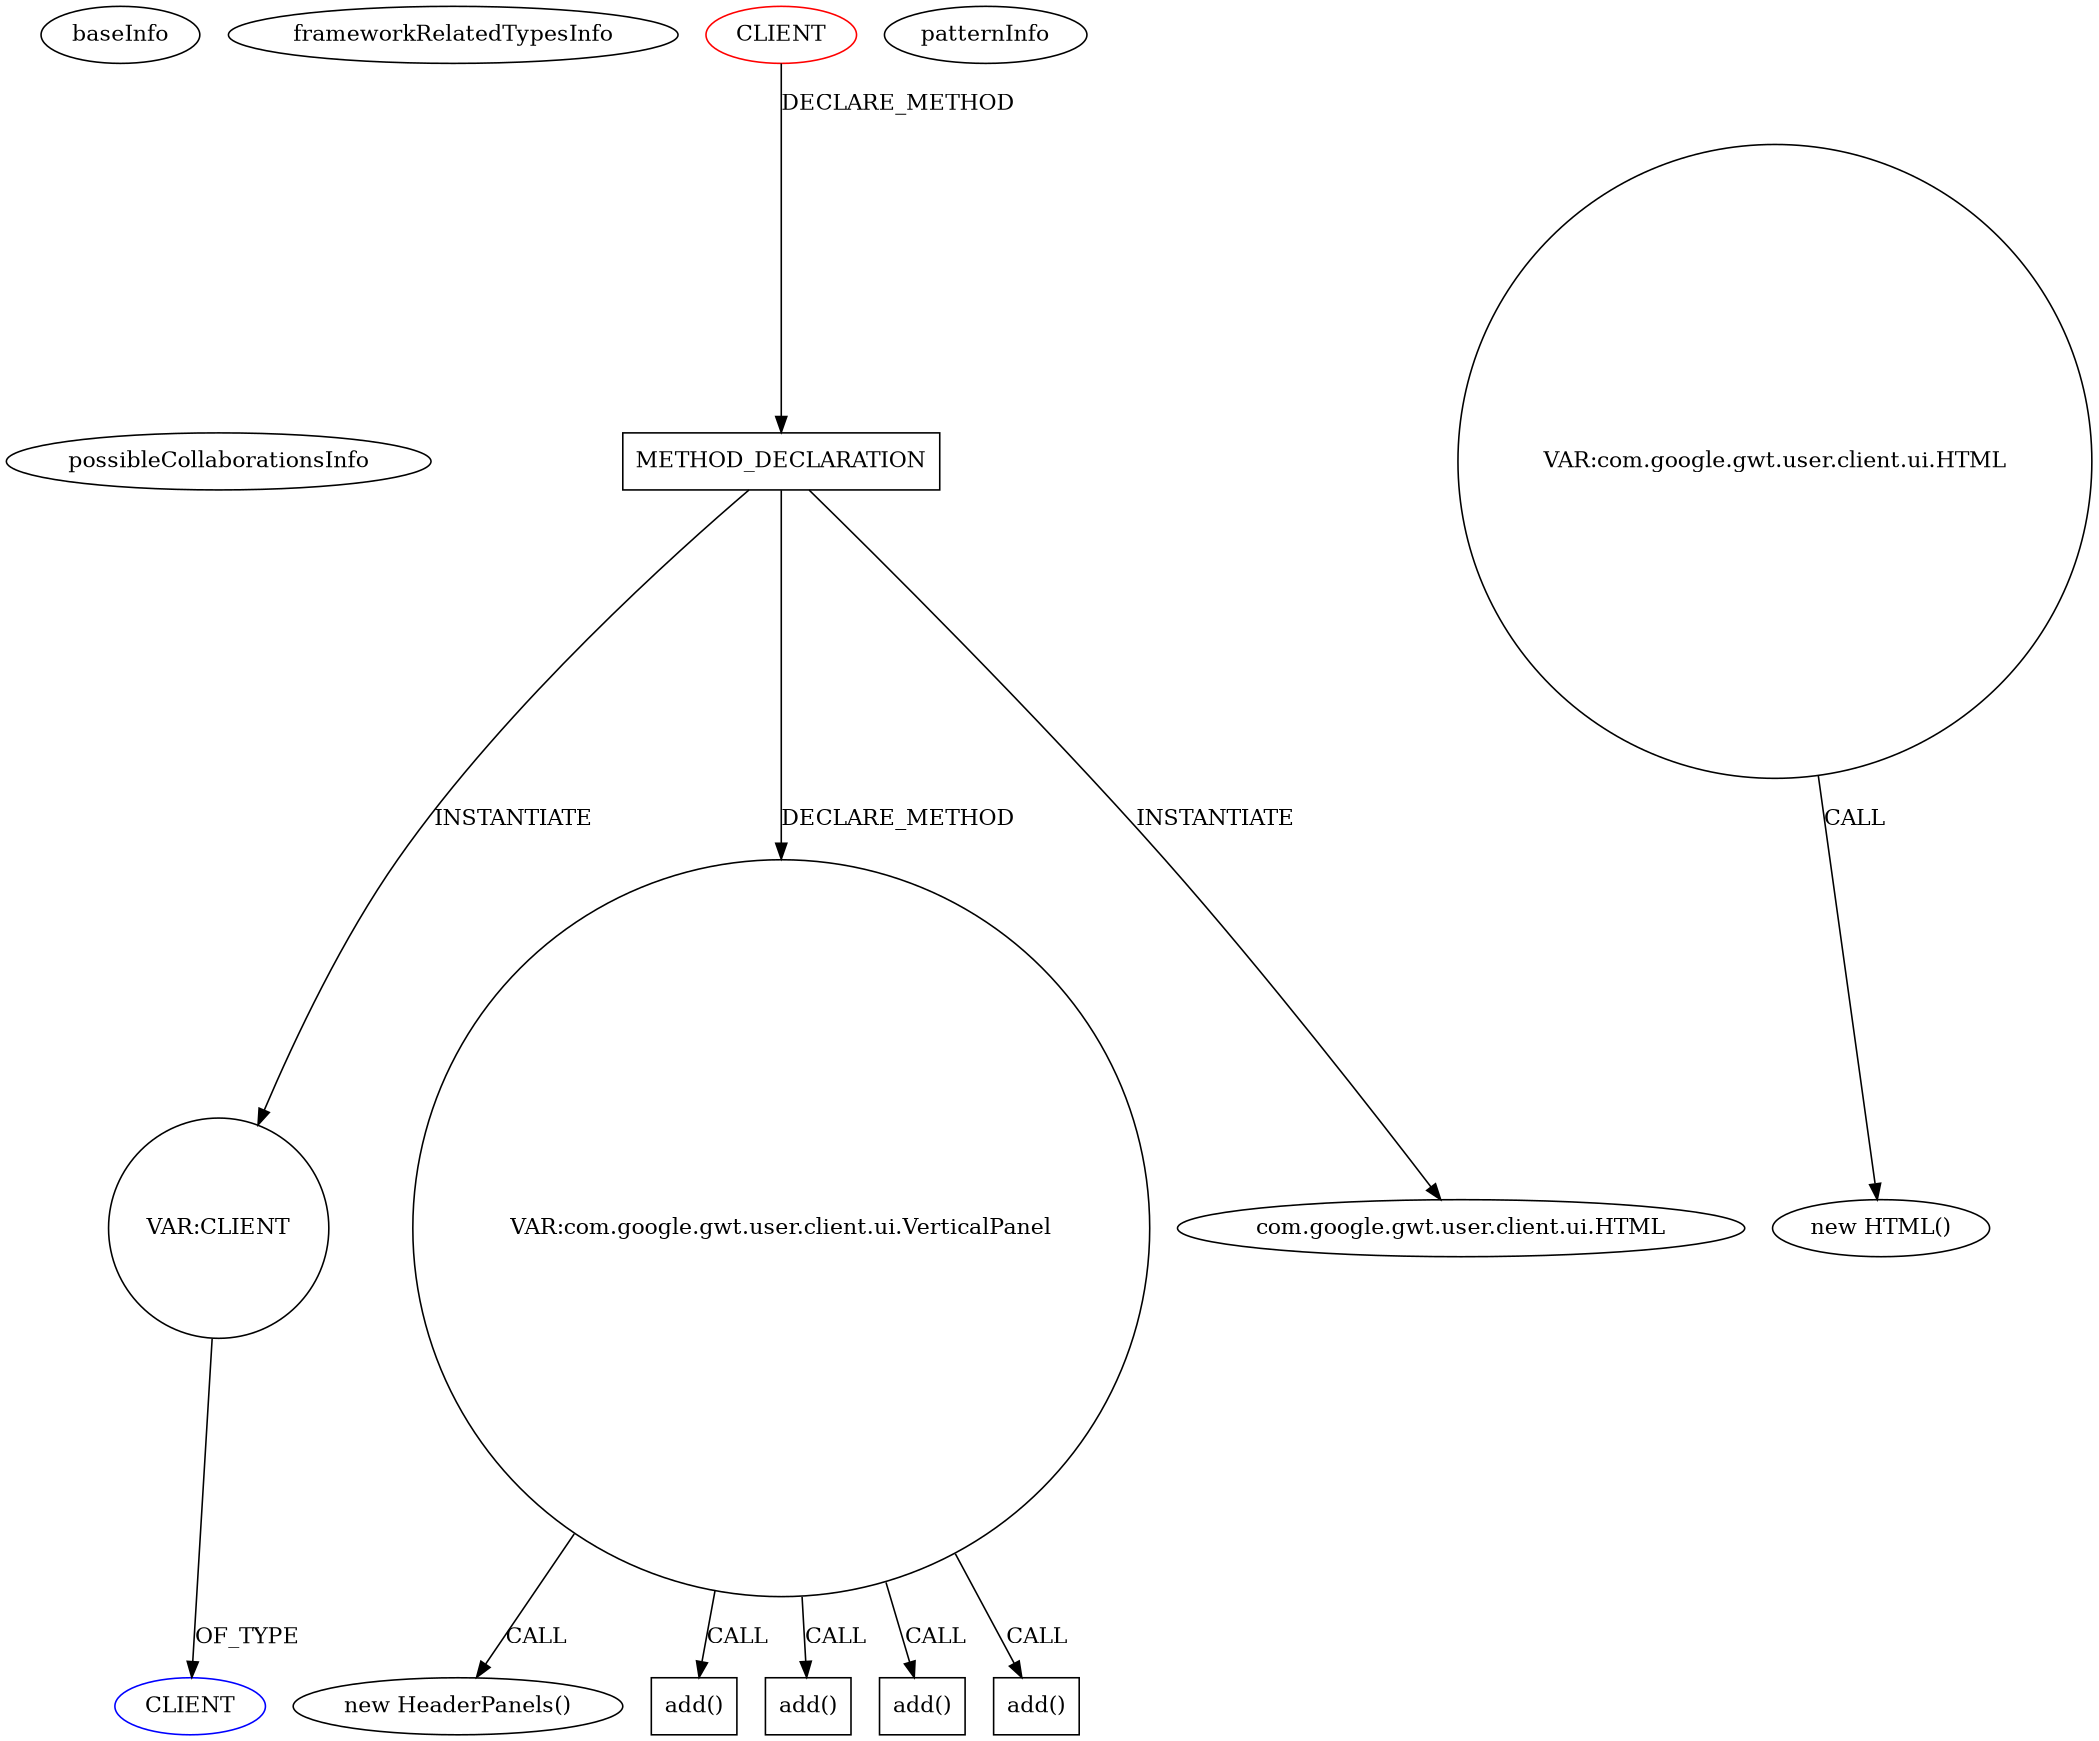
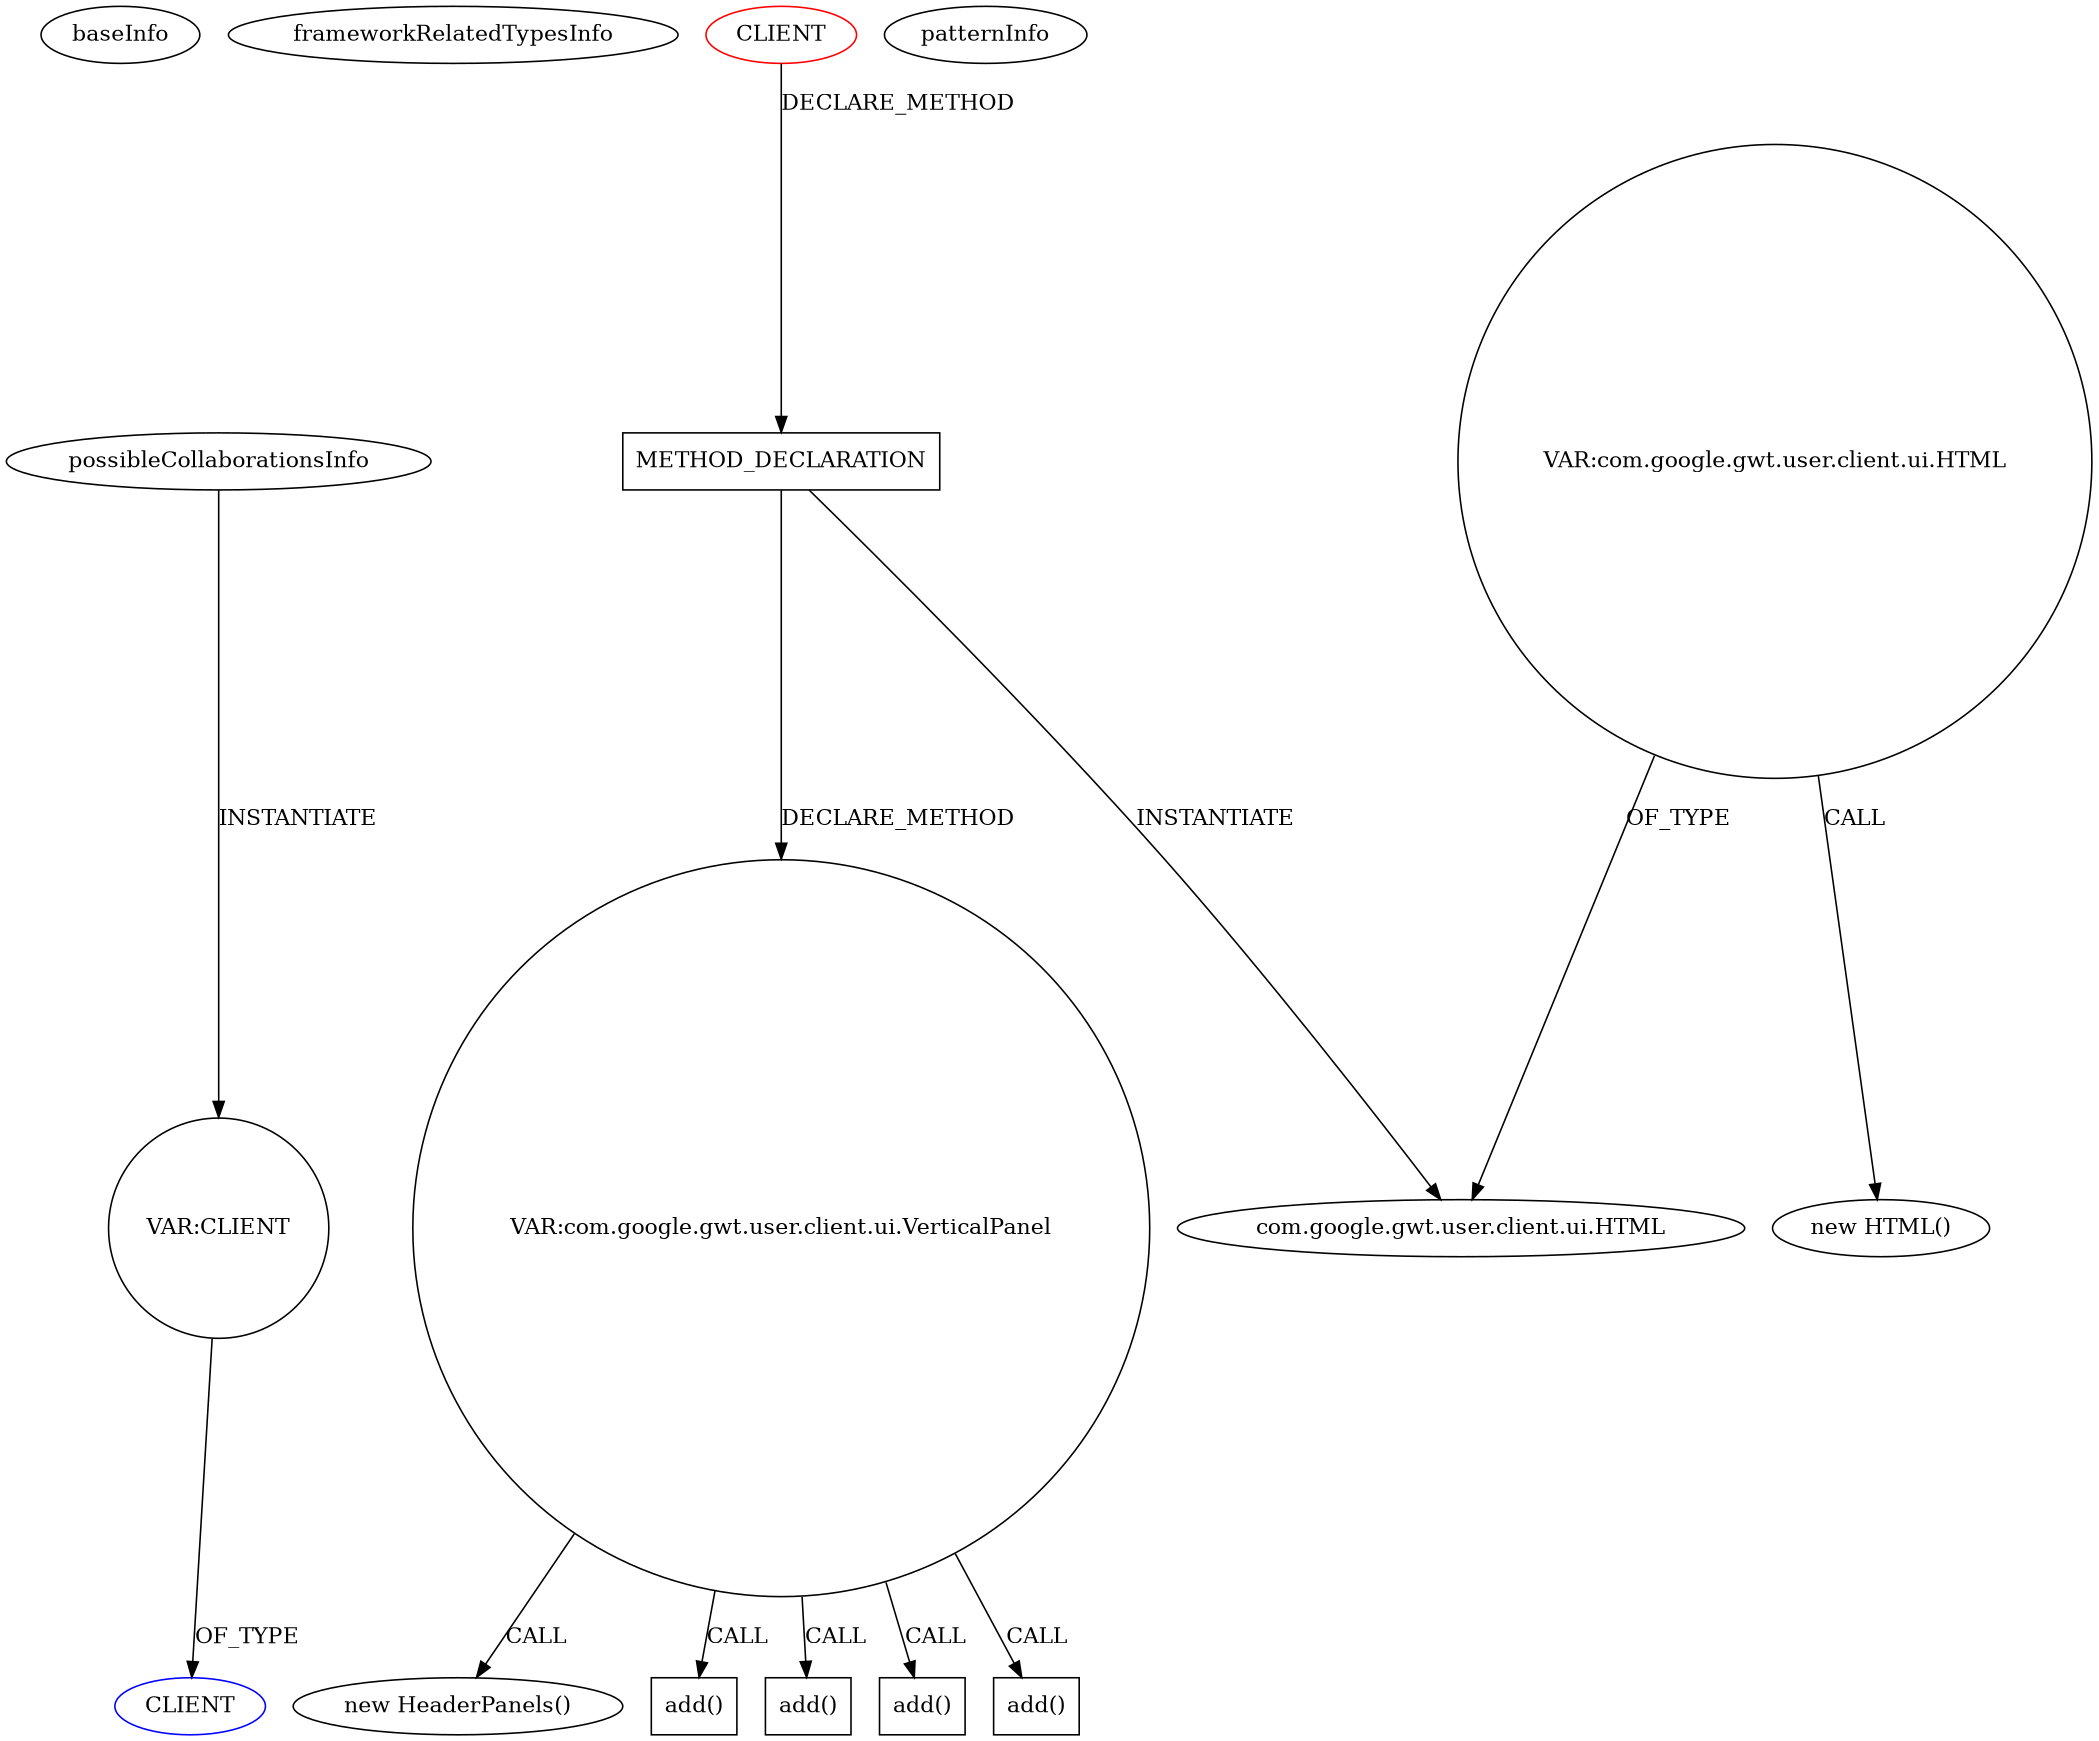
edge "METHOD_DECLARATION" -> "VAR:CLIENT": now "possibleCollaborationsInfo" -> "VAR:CLIENT"
edge "VAR:com.google.gwt.user.client.ui.HTML" -> "com.google.gwt.user.client.ui.HTML": added, label "OF_TYPE"
